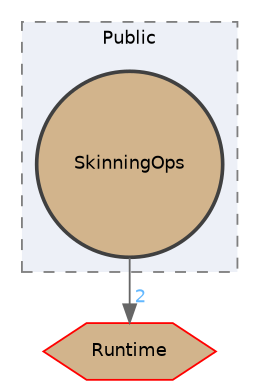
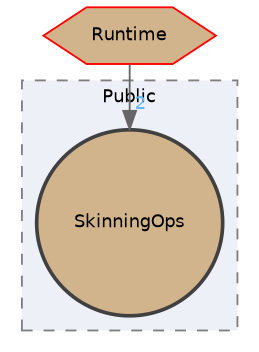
edge "SkinningOps" -> "Runtime": reversed
